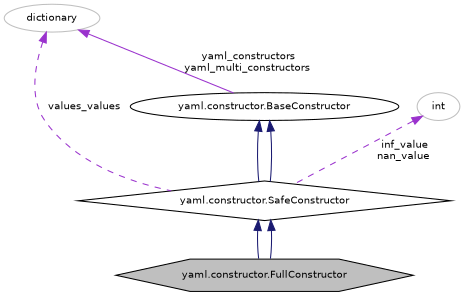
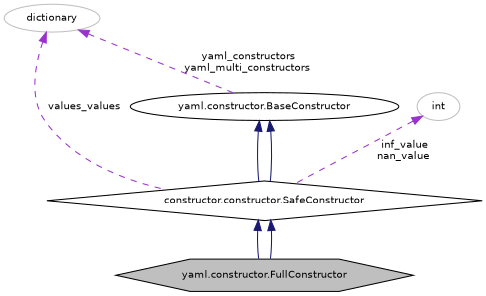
edge "yaml.constructor.BaseConstructor" -> "dictionary": style solid -> dashed
node "yaml.constructor.SafeConstructor": label "yaml.constructor.SafeConstructor" -> "constructor.constructor.SafeConstructor"
